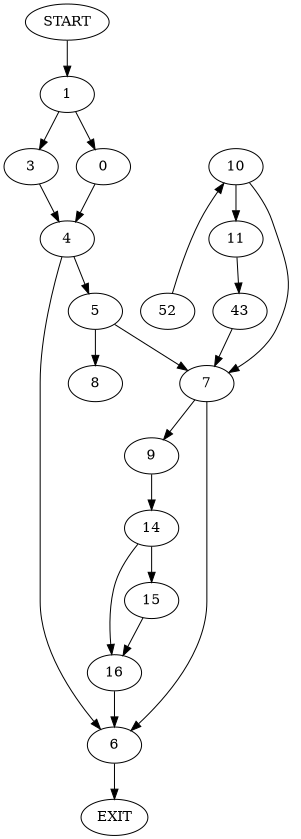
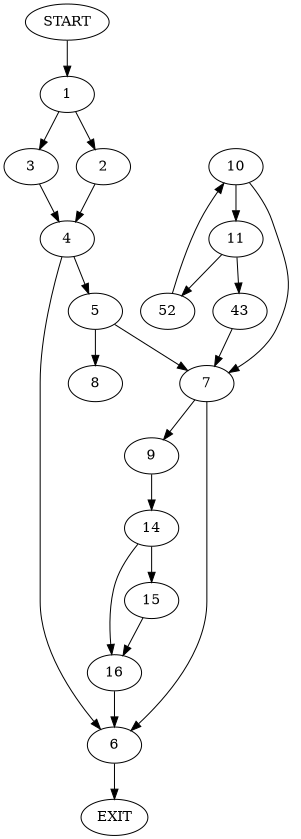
node "0": label "0" -> "2"
edge "11" -> "52": added
